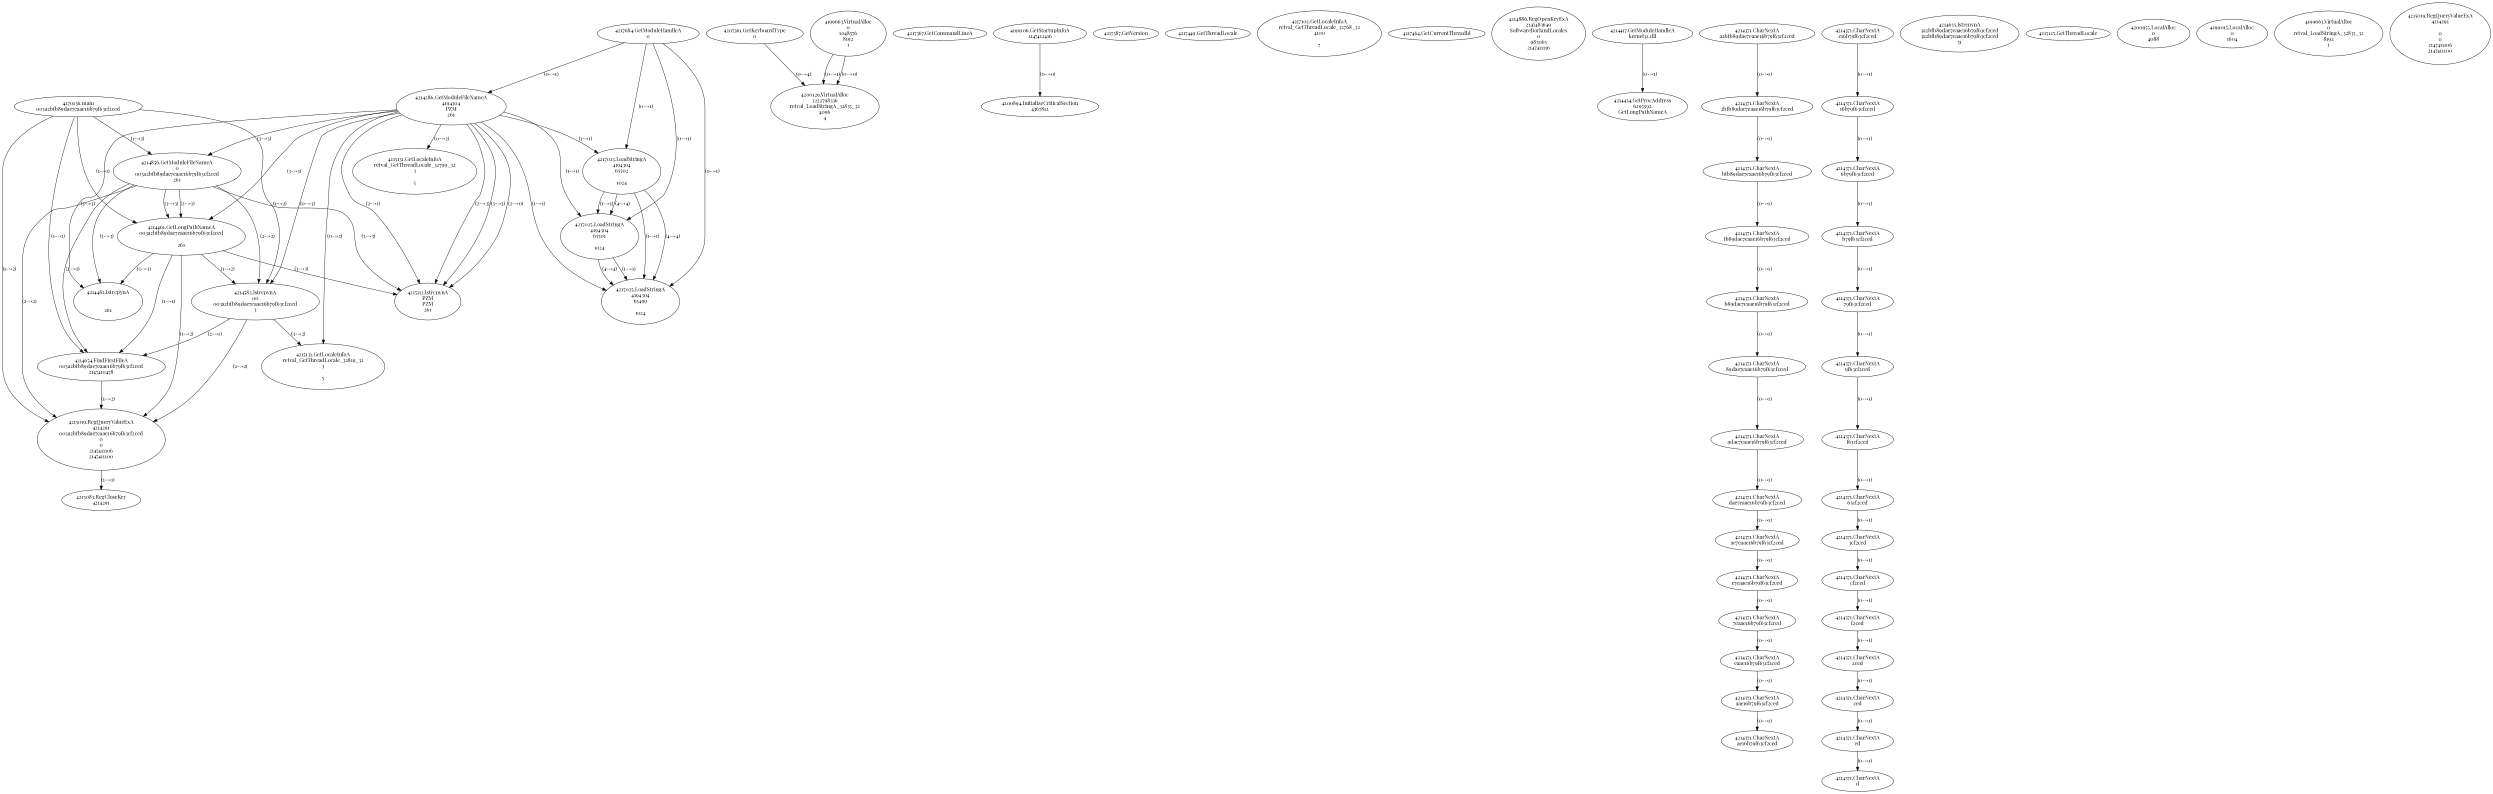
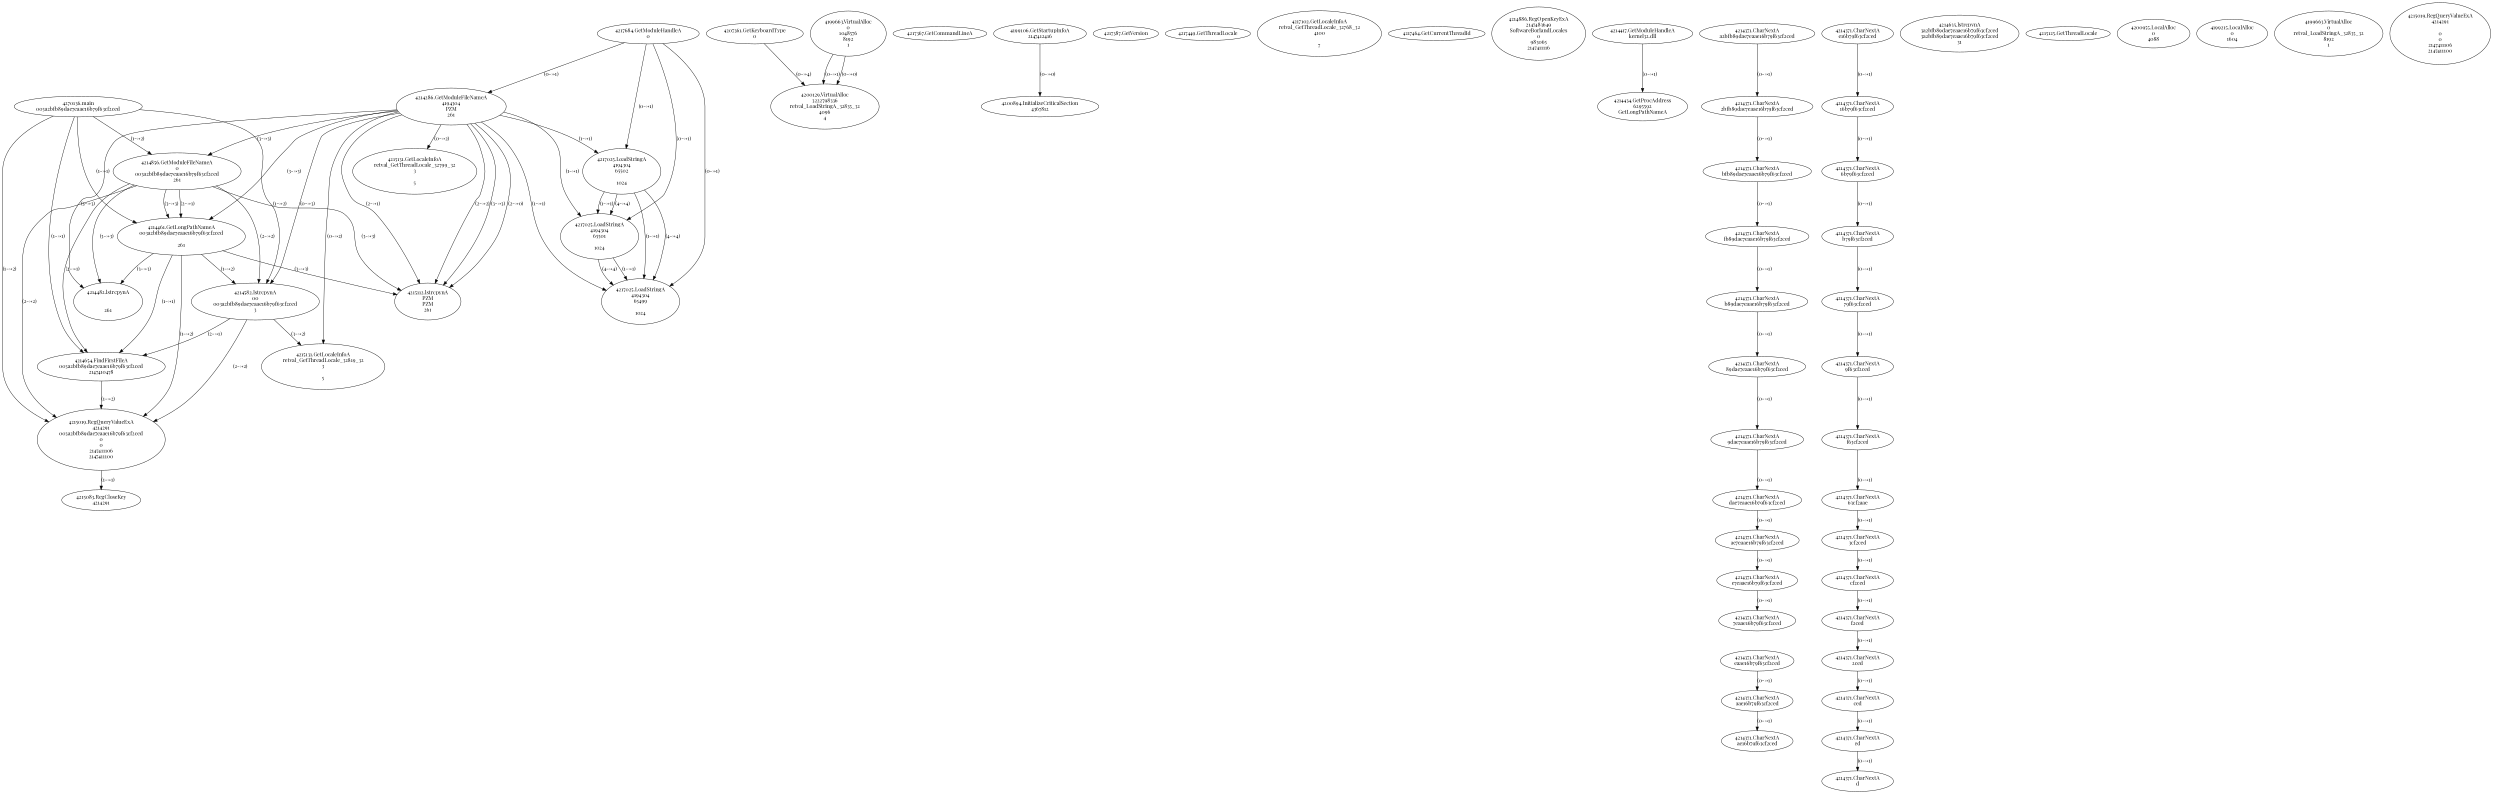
node "4199015.LocalAlloc 0 1604": label "4199015.LocalAlloc 0 1604" -> "4199215.LocalAlloc 0 1604"
node "4214371.CharNextA 63cf2ced": label "4214371.CharNextA 63cf2ced" -> "4214371.CharNextA 63cf2aae"
edge "4214371.CharNextA 7eaae16b79f63cf2ced" -> "4214371.CharNextA eaae16b79f63cf2ced": removed, label "(0-->1)"
